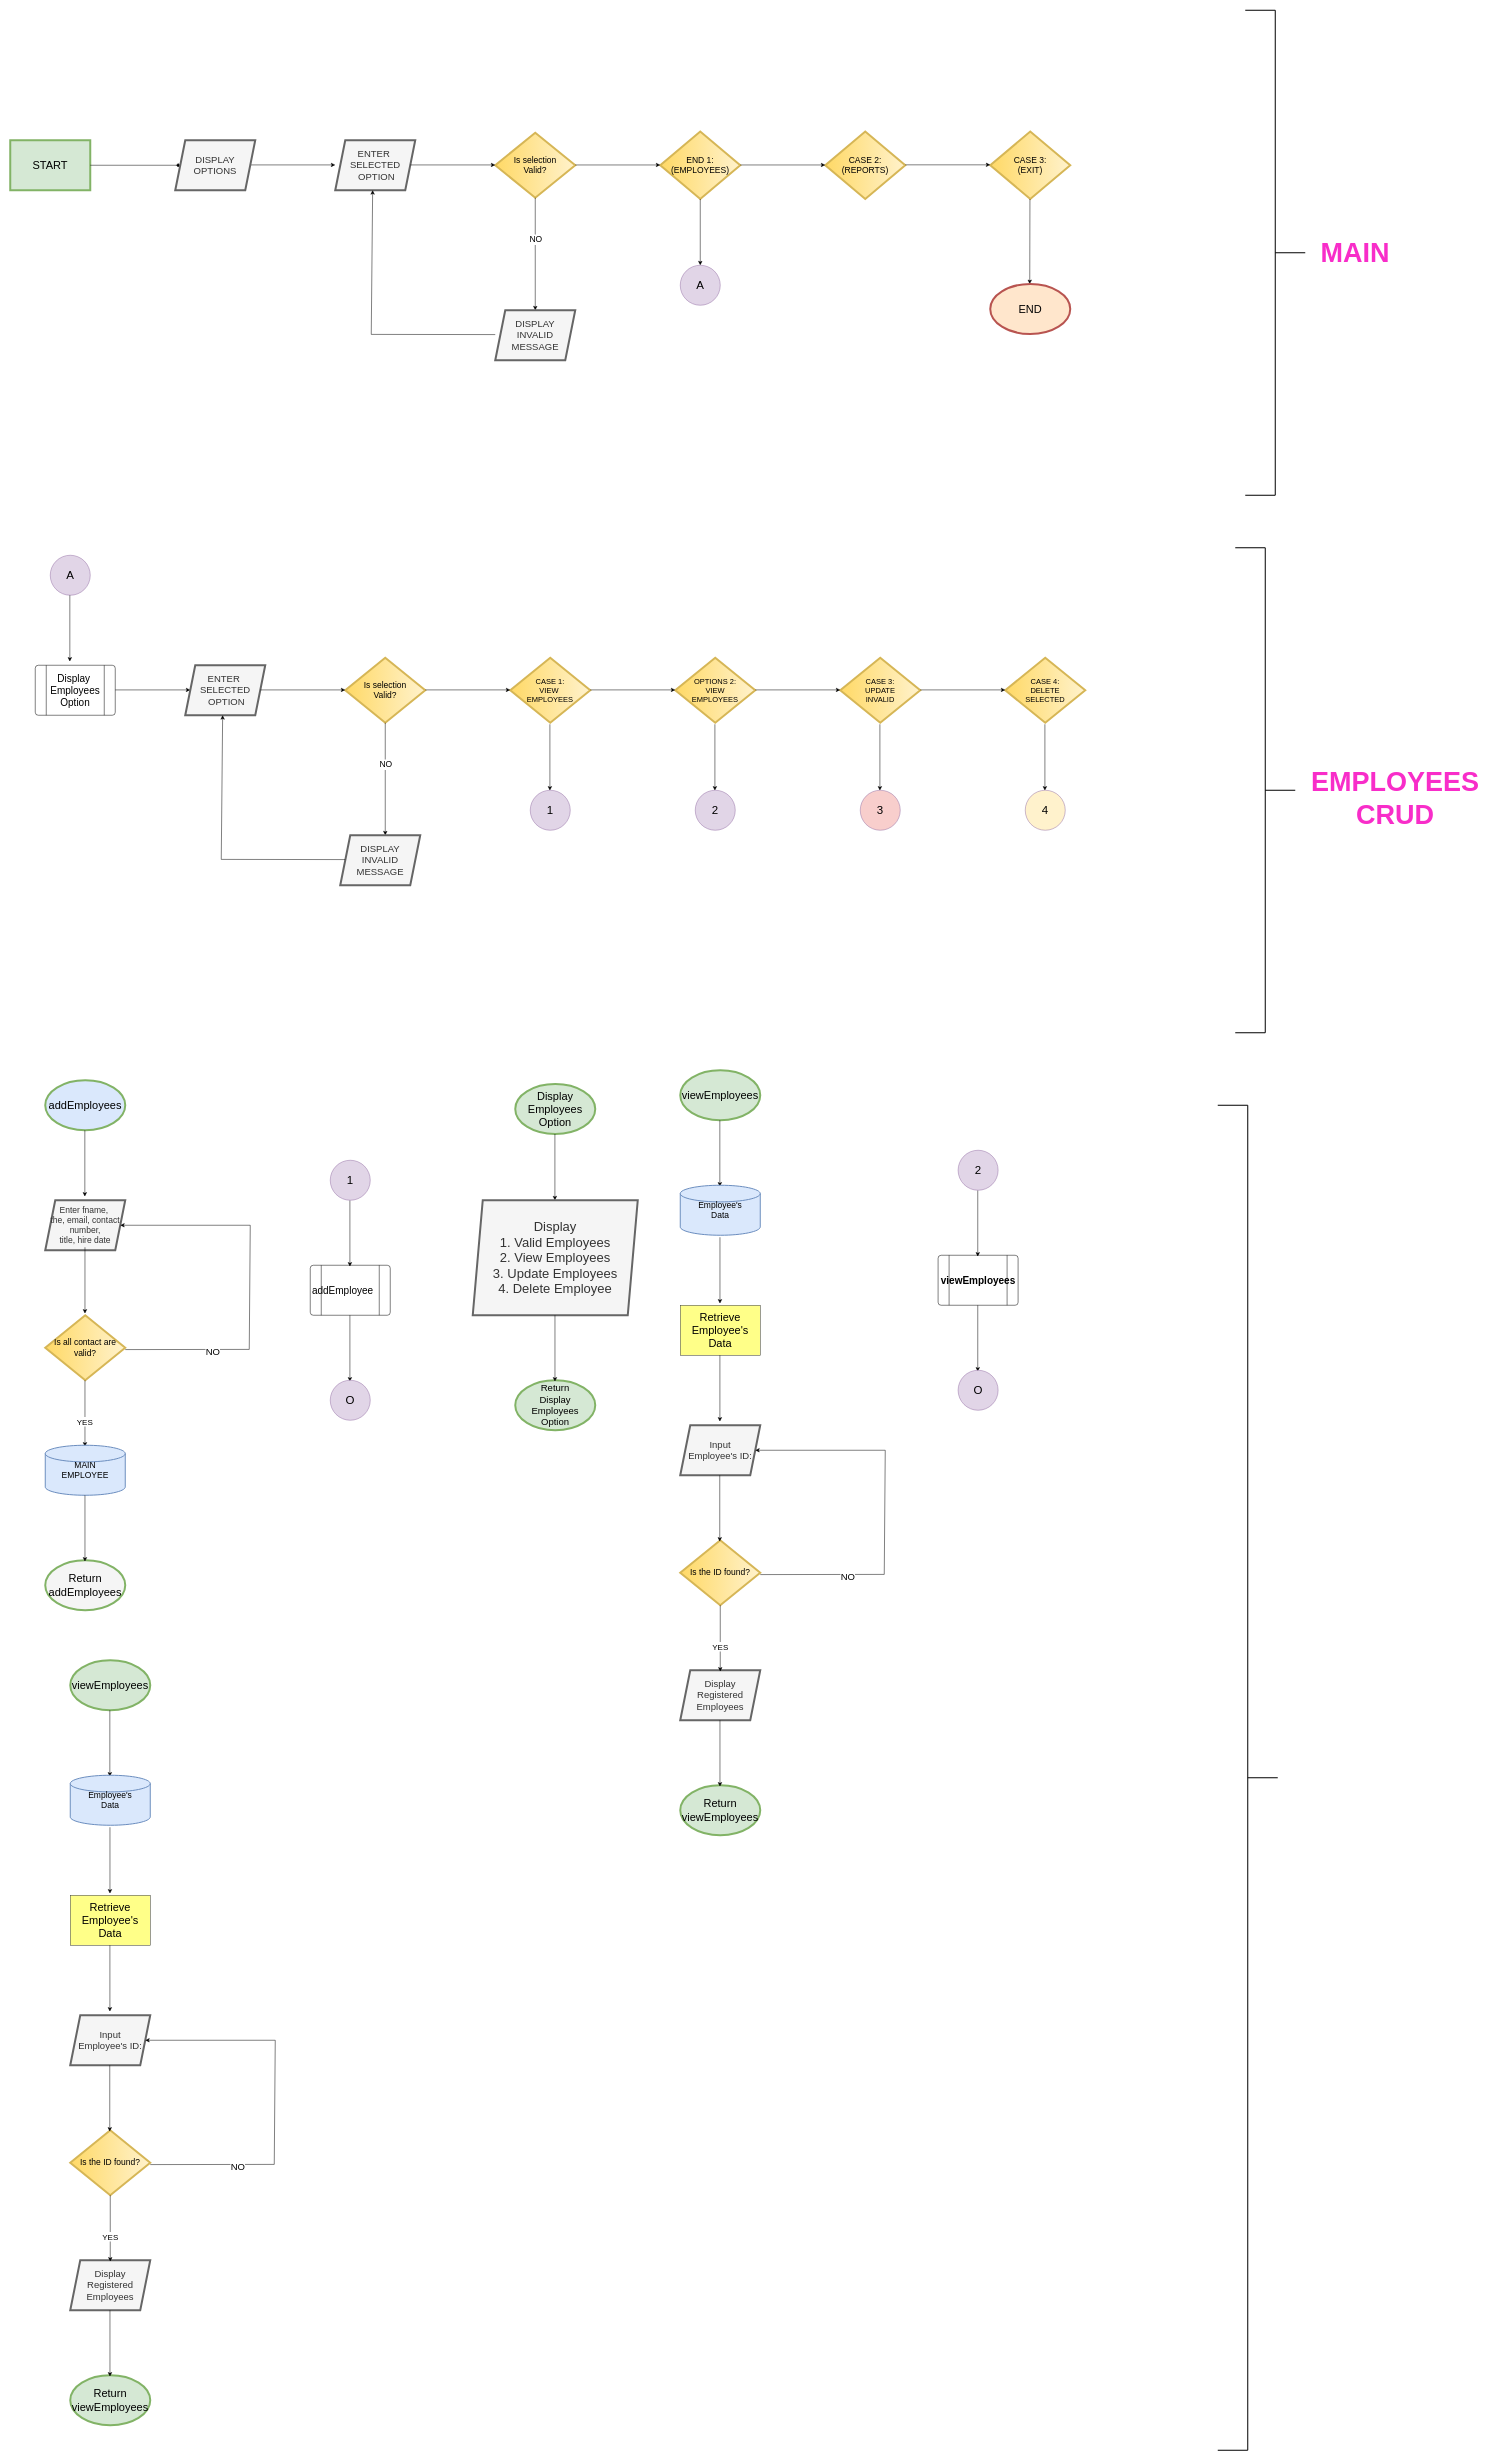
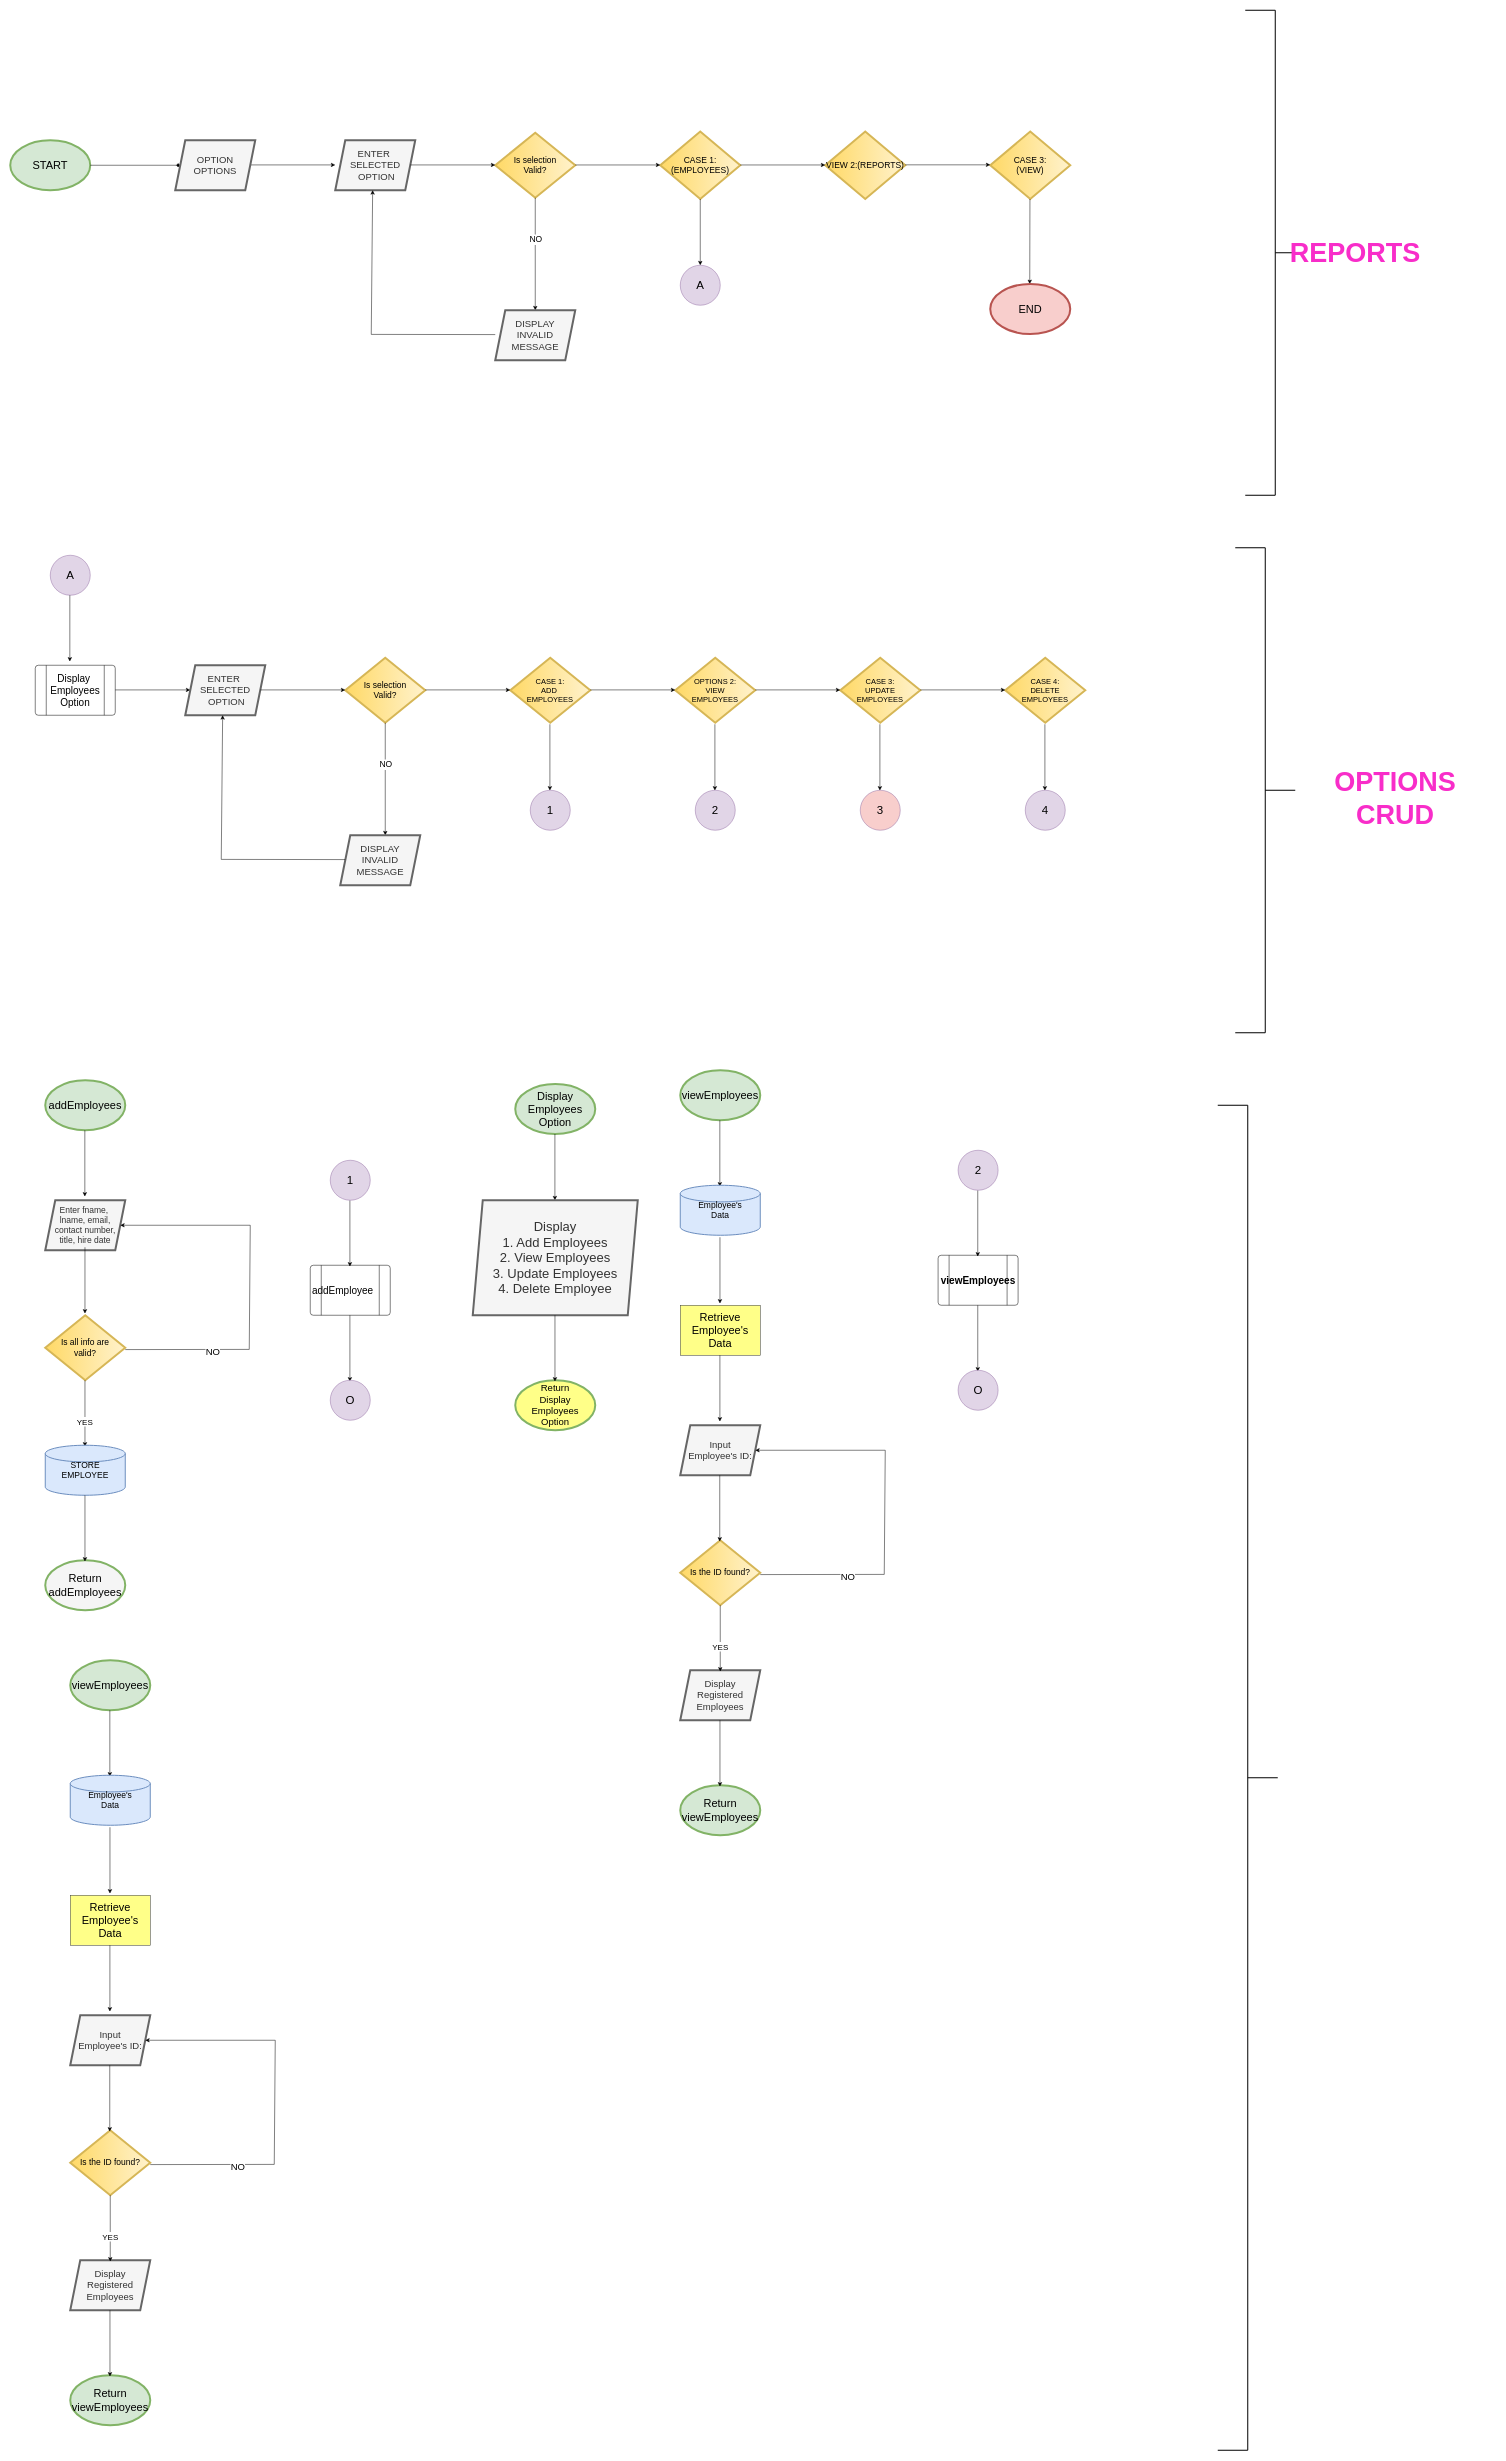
node "START": shape rectangle -> ellipse
node "DISPLAY OPTIONS": label "DISPLAY OPTIONS" -> "OPTION OPTIONS"
node "END 1: (EMPLOYEES)": label "END 1: (EMPLOYEES)" -> "CASE 1: (EMPLOYEES)"
node "CASE 2:(REPORTS)": label "CASE 2:(REPORTS)" -> "VIEW 2:(REPORTS)"
node "CASE 3: (EXIT)": label "CASE 3: (EXIT)" -> "CASE 3: (VIEW)"
node "MAIN": label "MAIN" -> "REPORTS"
node "END": fillcolor #ffe6cc -> #f8cecc
node "CASE 1: VIEW EMPLOYEES": label "CASE 1: VIEW EMPLOYEES" -> "CASE 1: ADD EMPLOYEES"
node "CASE 3: UPDATE INVALID": label "CASE 3: UPDATE INVALID" -> "CASE 3: UPDATE EMPLOYEES"
node "CASE 4: DELETE SELECTED": label "CASE 4: DELETE SELECTED" -> "CASE 4: DELETE EMPLOYEES"
node "EMPLOYEES CRUD": label "EMPLOYEES CRUD" -> "OPTIONS CRUD"
node "4": fillcolor #fff2cc -> #e1d5e7
node "addEmployees": fillcolor #dae8fc -> #d5e8d4
node "Enter fname, the, email, contact number, title, hire date": label "Enter fname, the, email, contact number, title, hire date" -> "Enter fname, lname, email, contact number, title, hire date"
node "Display 1. Valid Employees 2. View Employees 3. Update Employees 4. Delete Employee": label "Display 1. Valid Employees 2. View Employees 3. Update Employees 4. Delete Employee" -> "Display 1. Add Employees 2. View Employees 3. Update Employees 4. Delete Employee"
node "Is all contact are valid?": label "Is all contact are valid?" -> "Is all info are valid?"
node "Return Display Employees Option": fillcolor #d5e8d4 -> #ffff88
node "MAIN EMPLOYEE": label "MAIN EMPLOYEE" -> "STORE EMPLOYEE"
